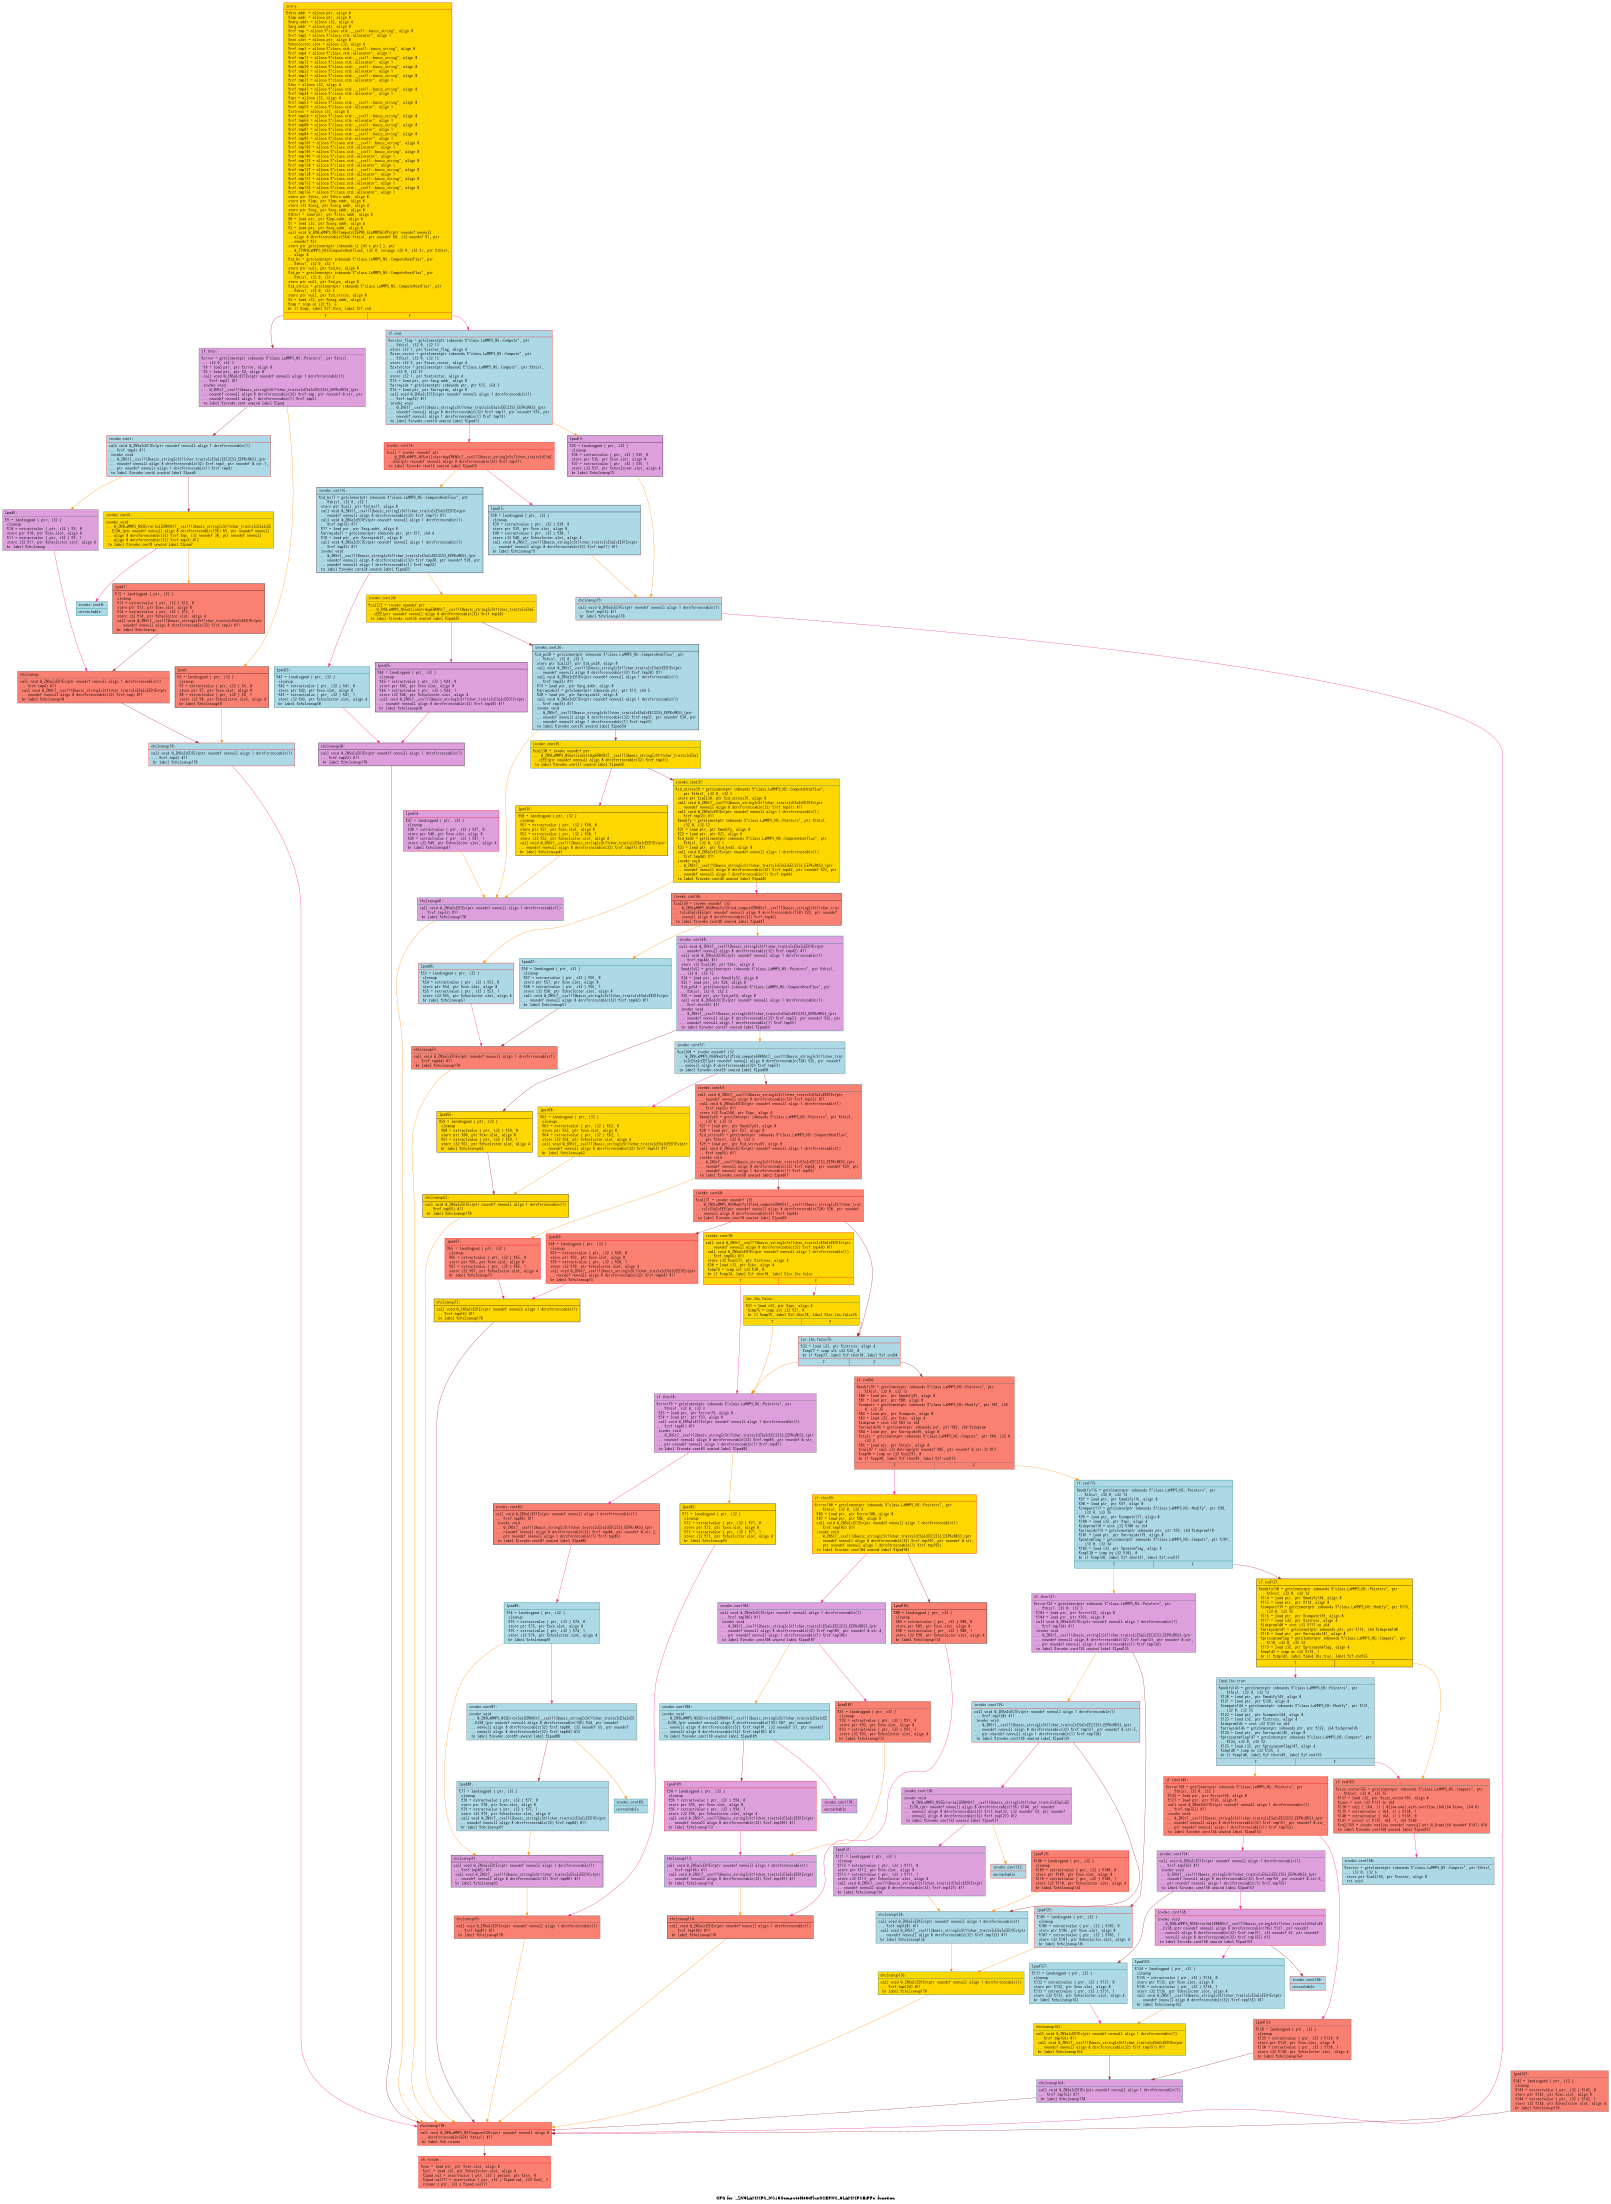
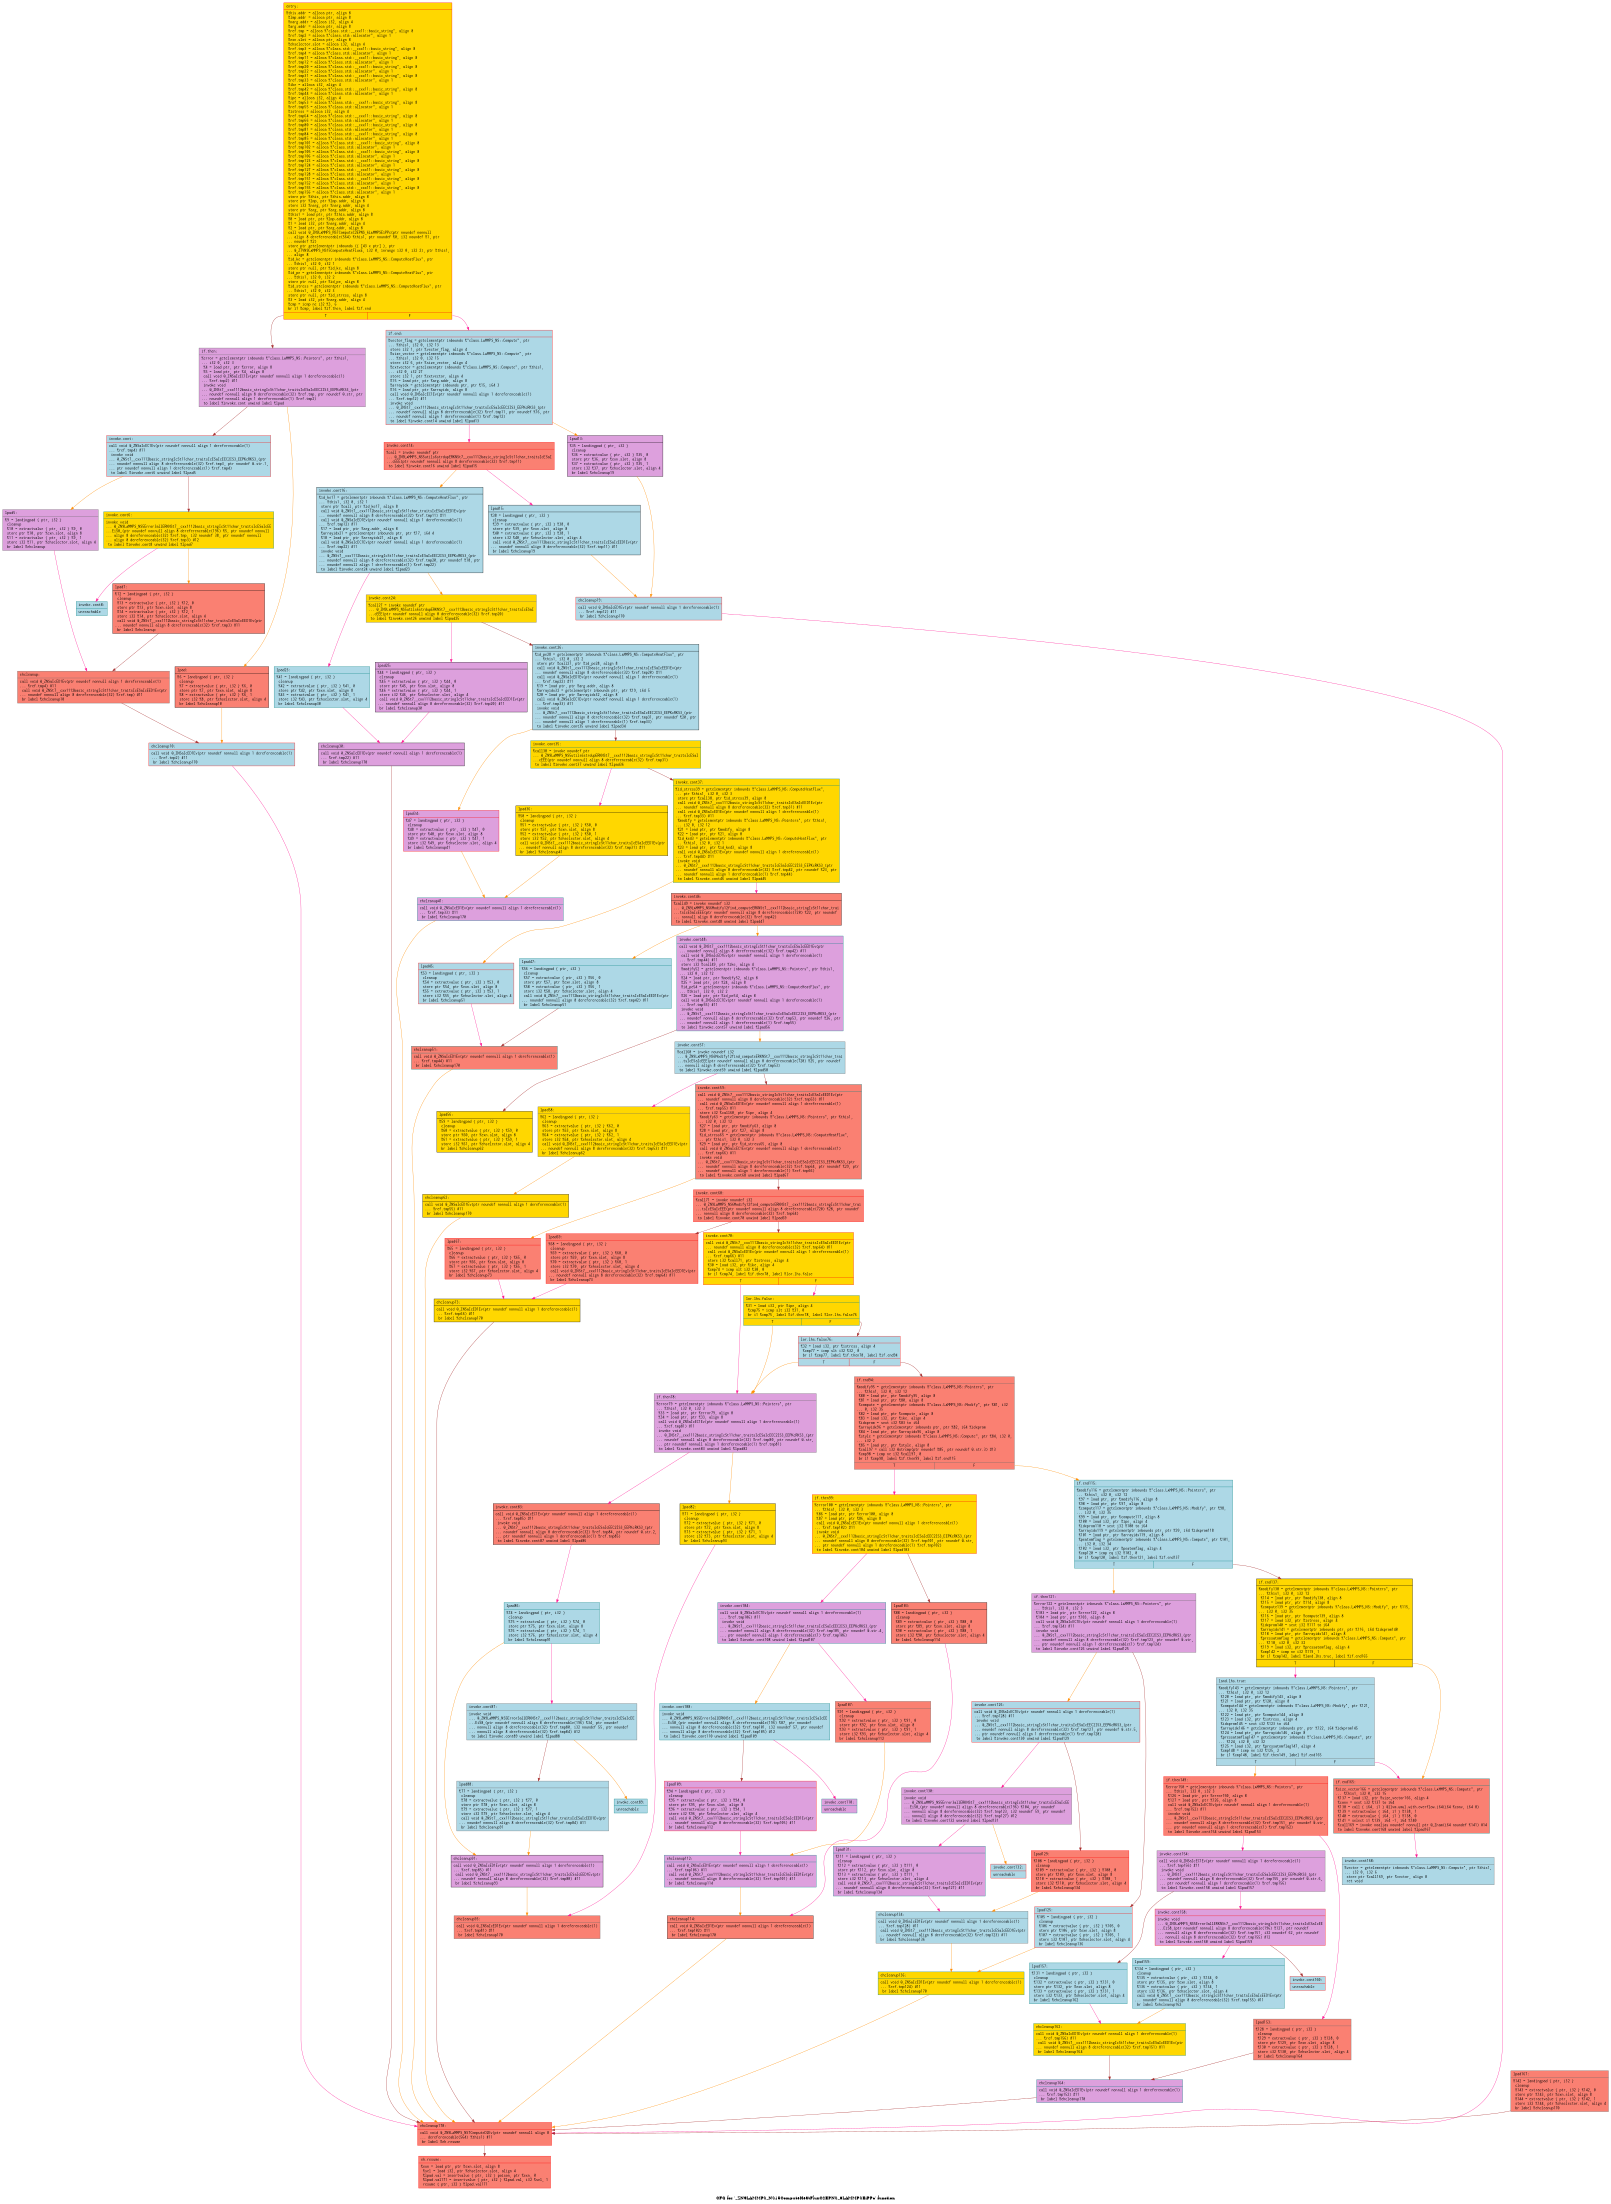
edge "invoke.cont26:" -> "ehcleanup41:": now "invoke.cont26:" -> "lpad34:"
node "invoke.cont48:": text "... %ref.then55) #11" -> "... %ref.tmp55) #11"
edge "lpad56:" -> "ehcleanup62:": removed
edge "invoke.cont68:" -> "lor.lhs.false76:": now "invoke.cont68:" -> "invoke.cont70:"
edge "invoke.cont126:" -> "ehcleanup134:": now "invoke.cont126:" -> "lpad129:"
edge "lpad131:" -> "ehcleanup134:": color darkorange -> deeppink
edge "ehcleanup93:" -> "ehcleanup170:": removed
